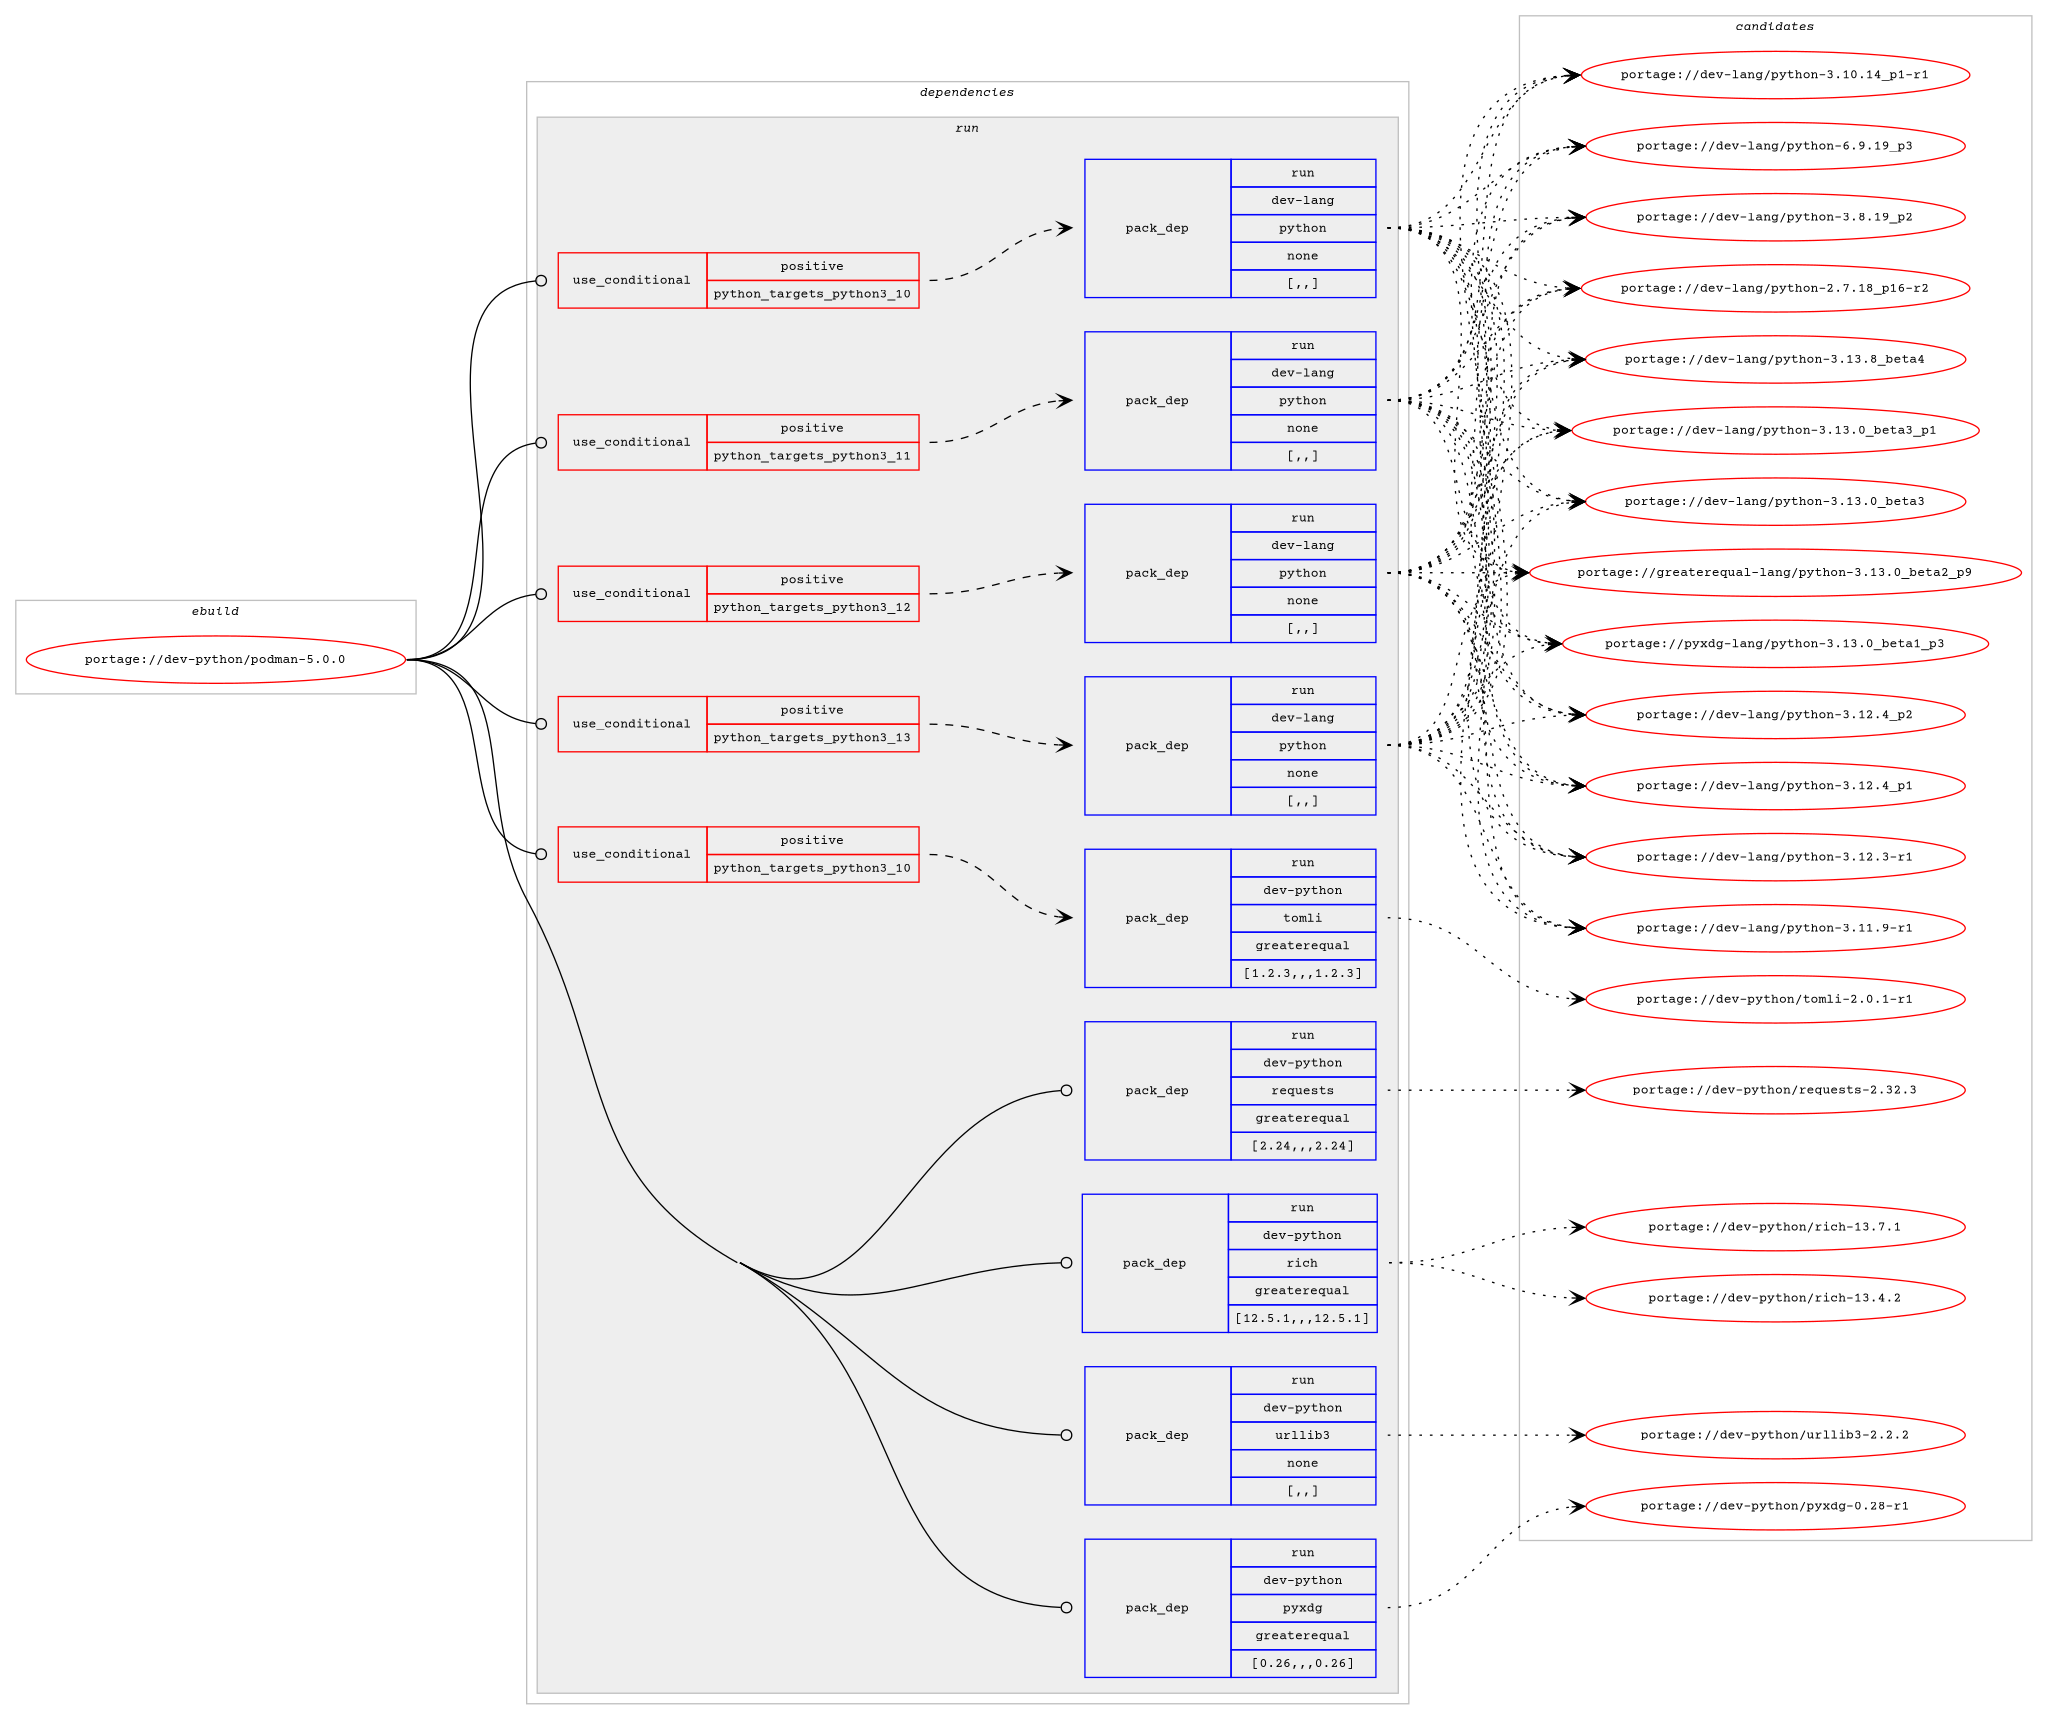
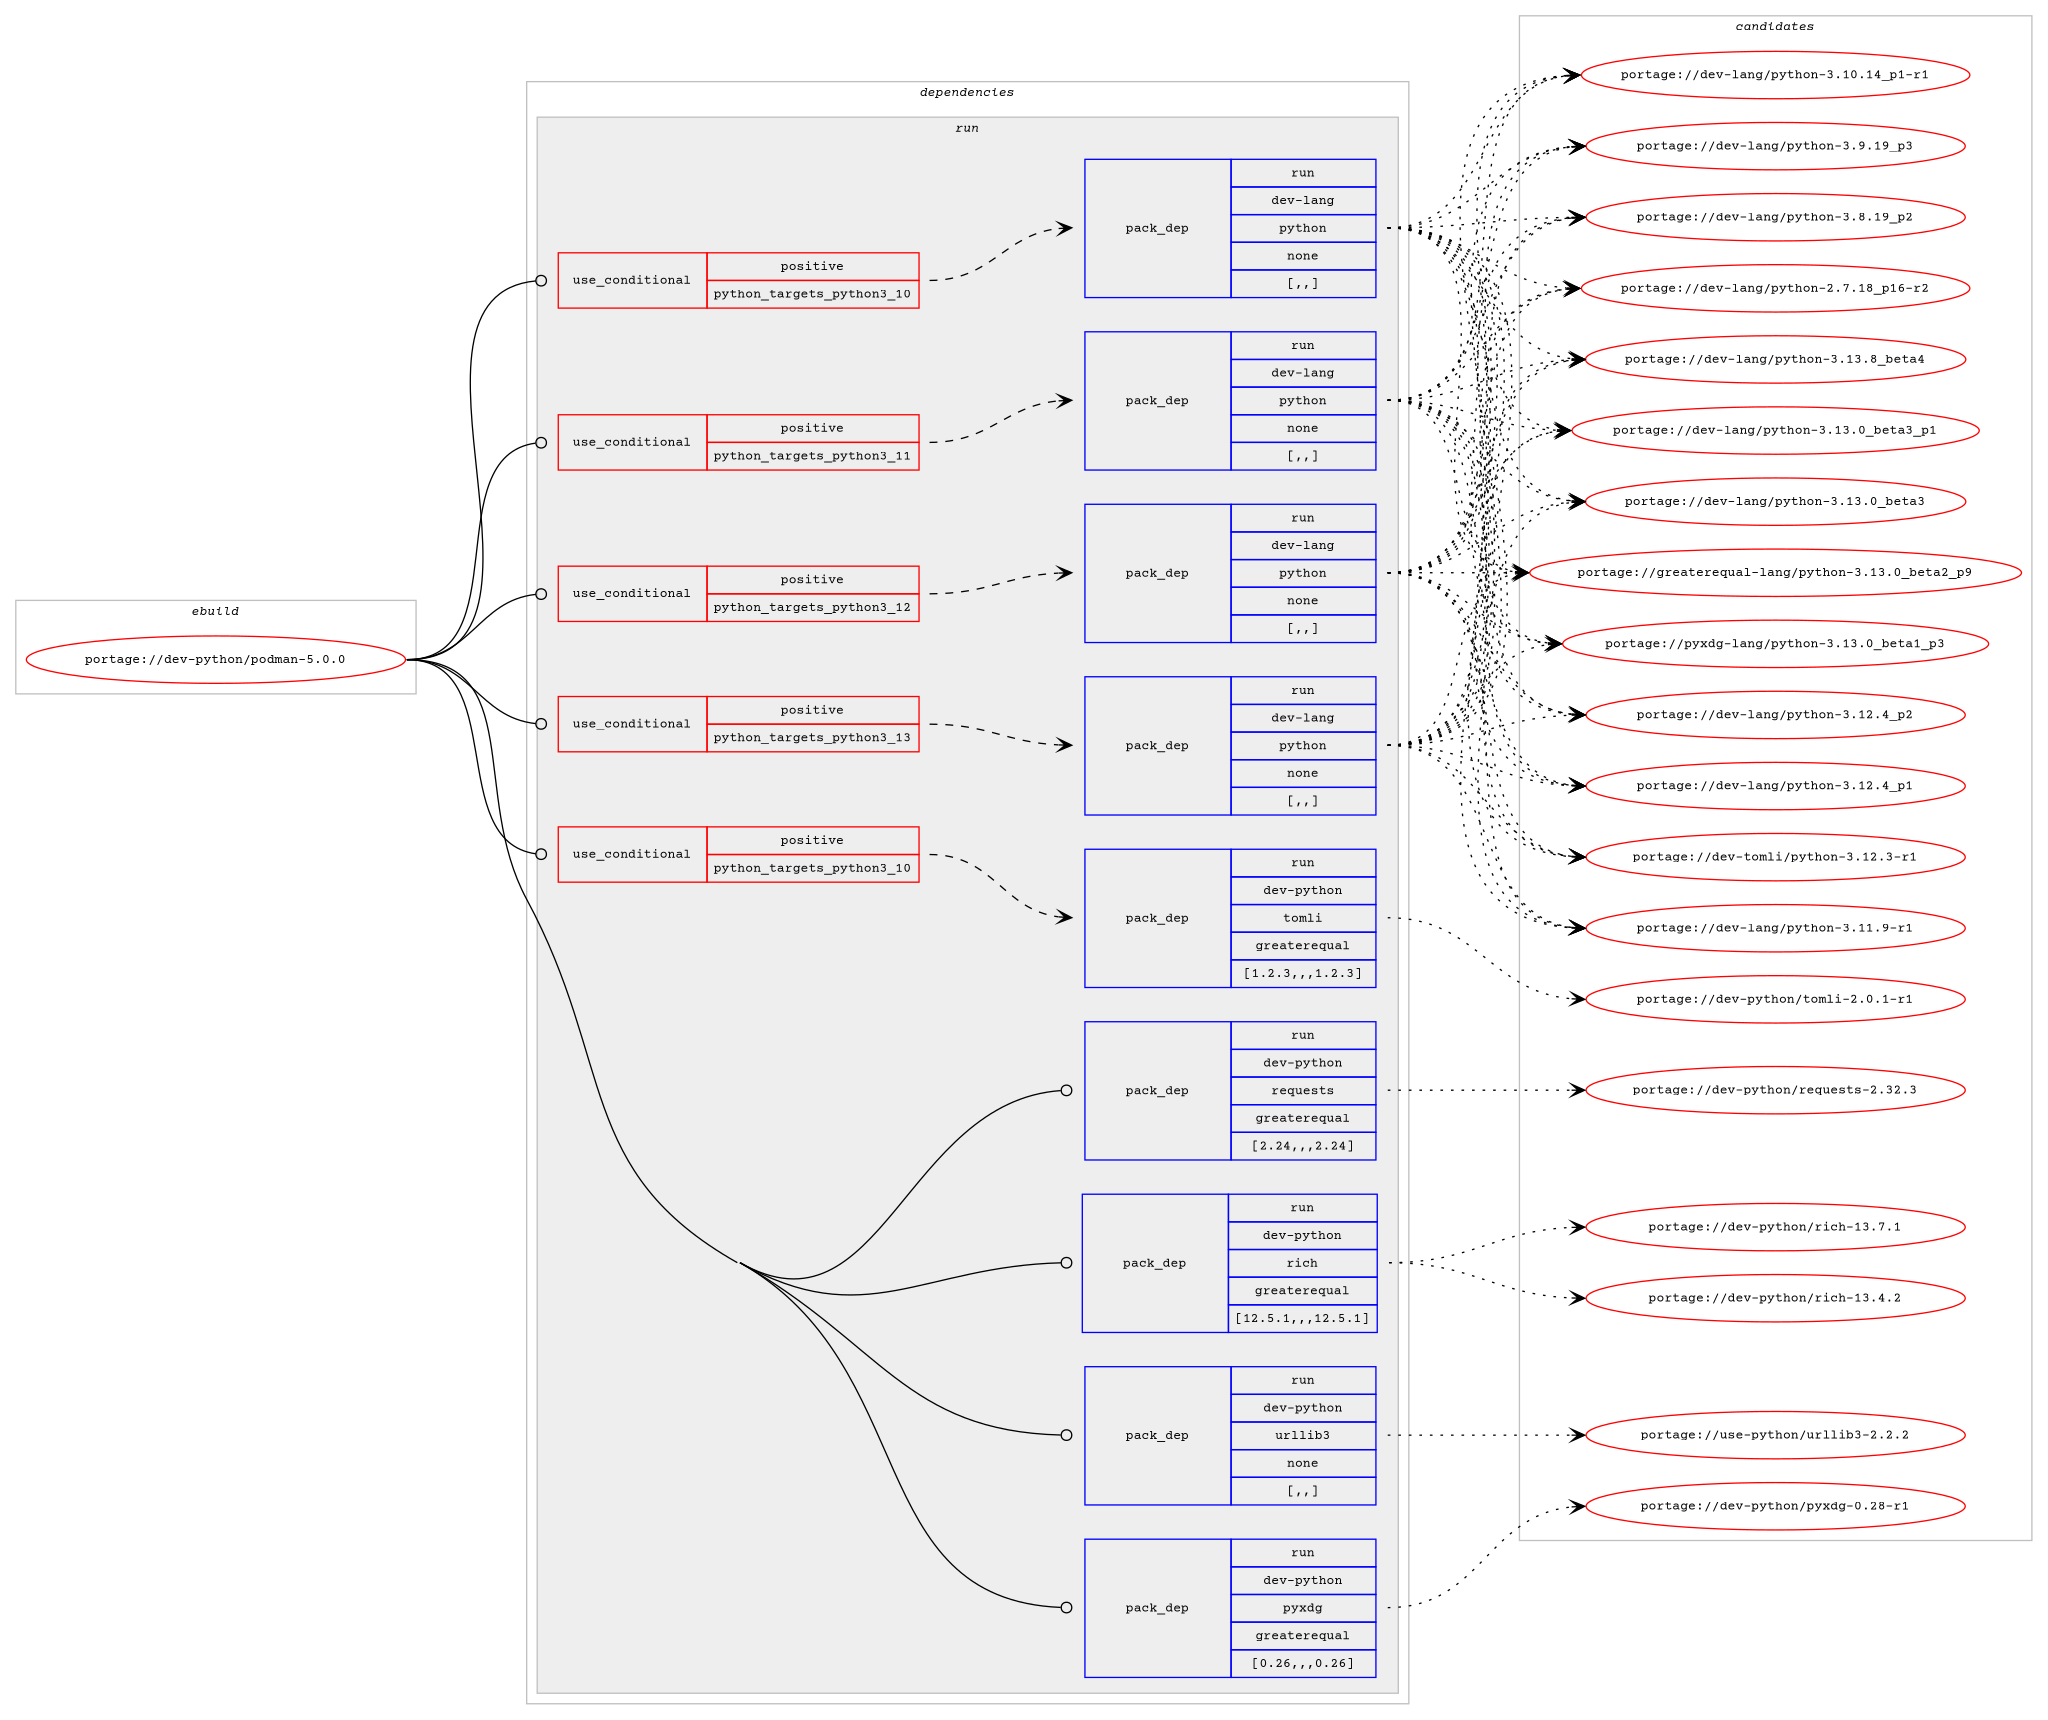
node "portage://dev-lang/python-6.9.19_p3": label "portage://dev-lang/python-6.9.19_p3" -> "portage://dev-lang/python-3.9.19_p3"
node "portage://dev-lang/python-3.12.3-r1": label "portage://dev-lang/python-3.12.3-r1" -> "portage://dev-tomli/python-3.12.3-r1"
node "portage://dev-python/urllib3-2.2.2": label "portage://dev-python/urllib3-2.2.2" -> "portage://use-python/urllib3-2.2.2"
